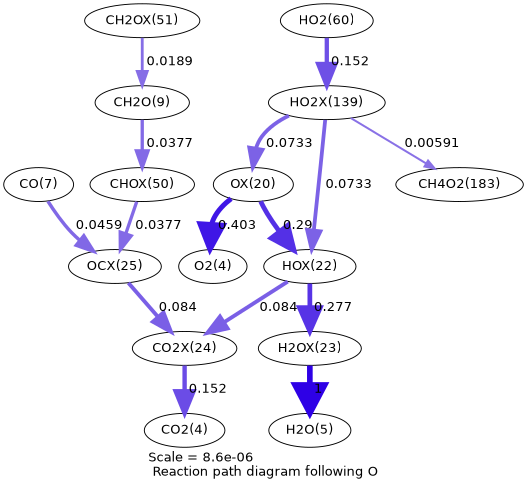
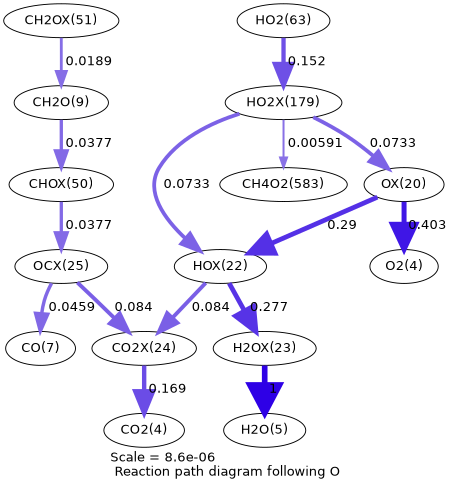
node "HO2(60)": label "HO2(60)" -> "HO2(63)"
node "HO2X(139)": label "HO2X(139)" -> "HO2X(179)"
node "CH4O2(183)": label "CH4O2(183)" -> "CH4O2(583)"
edge "CO(7)" -> "OCX(25)": reversed
edge "CO2X(24)" -> "CO2(4)": label " 0.152" -> " 0.169"
